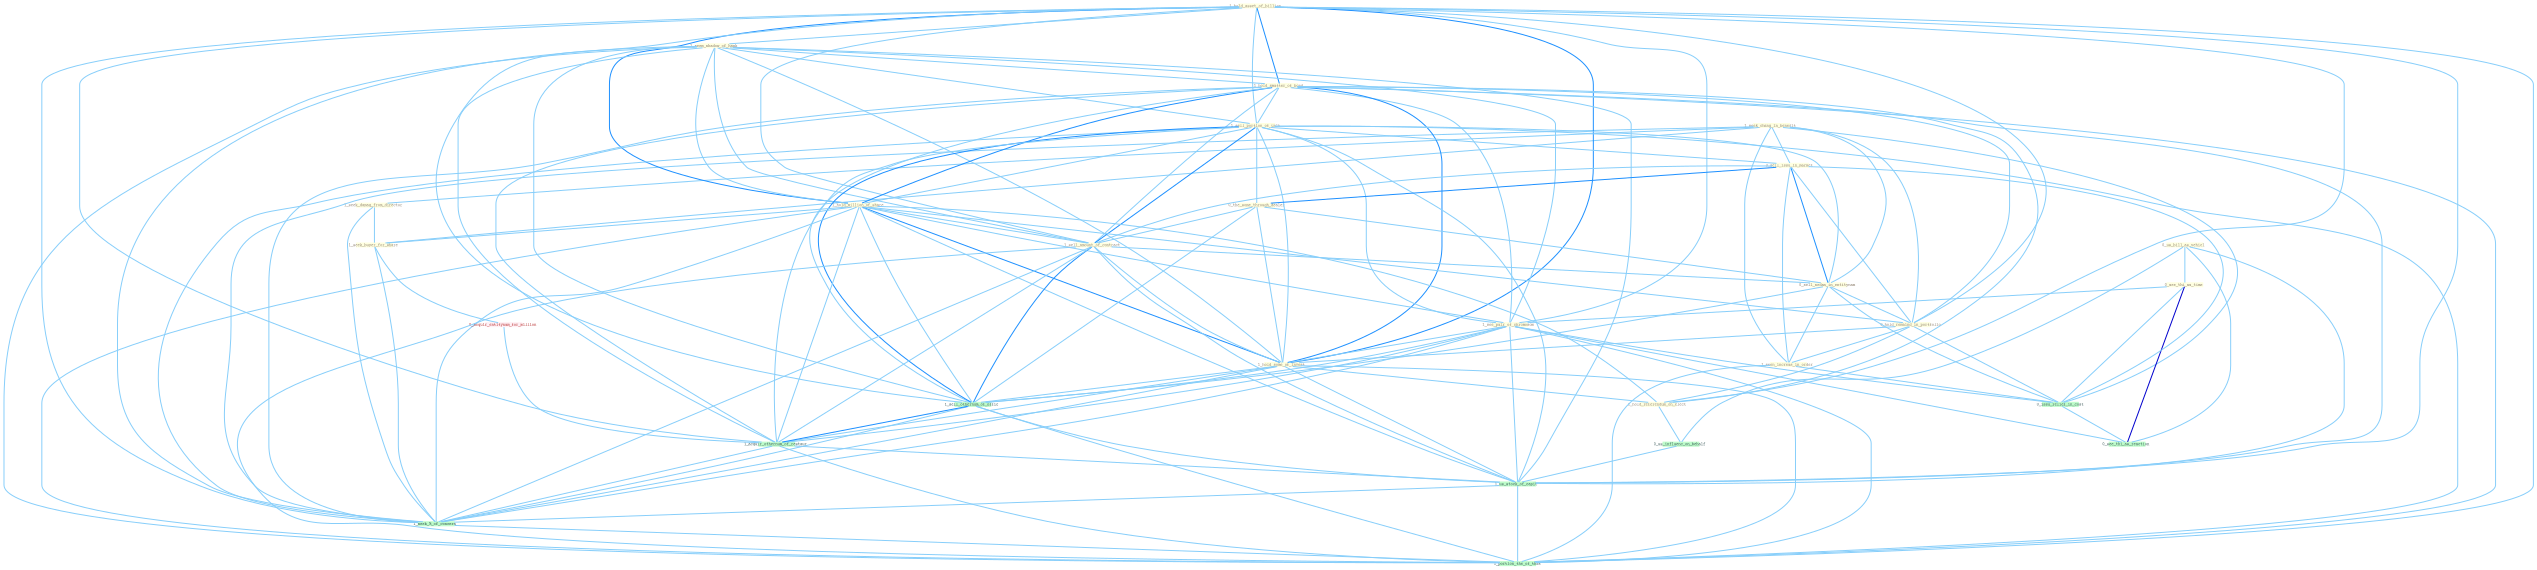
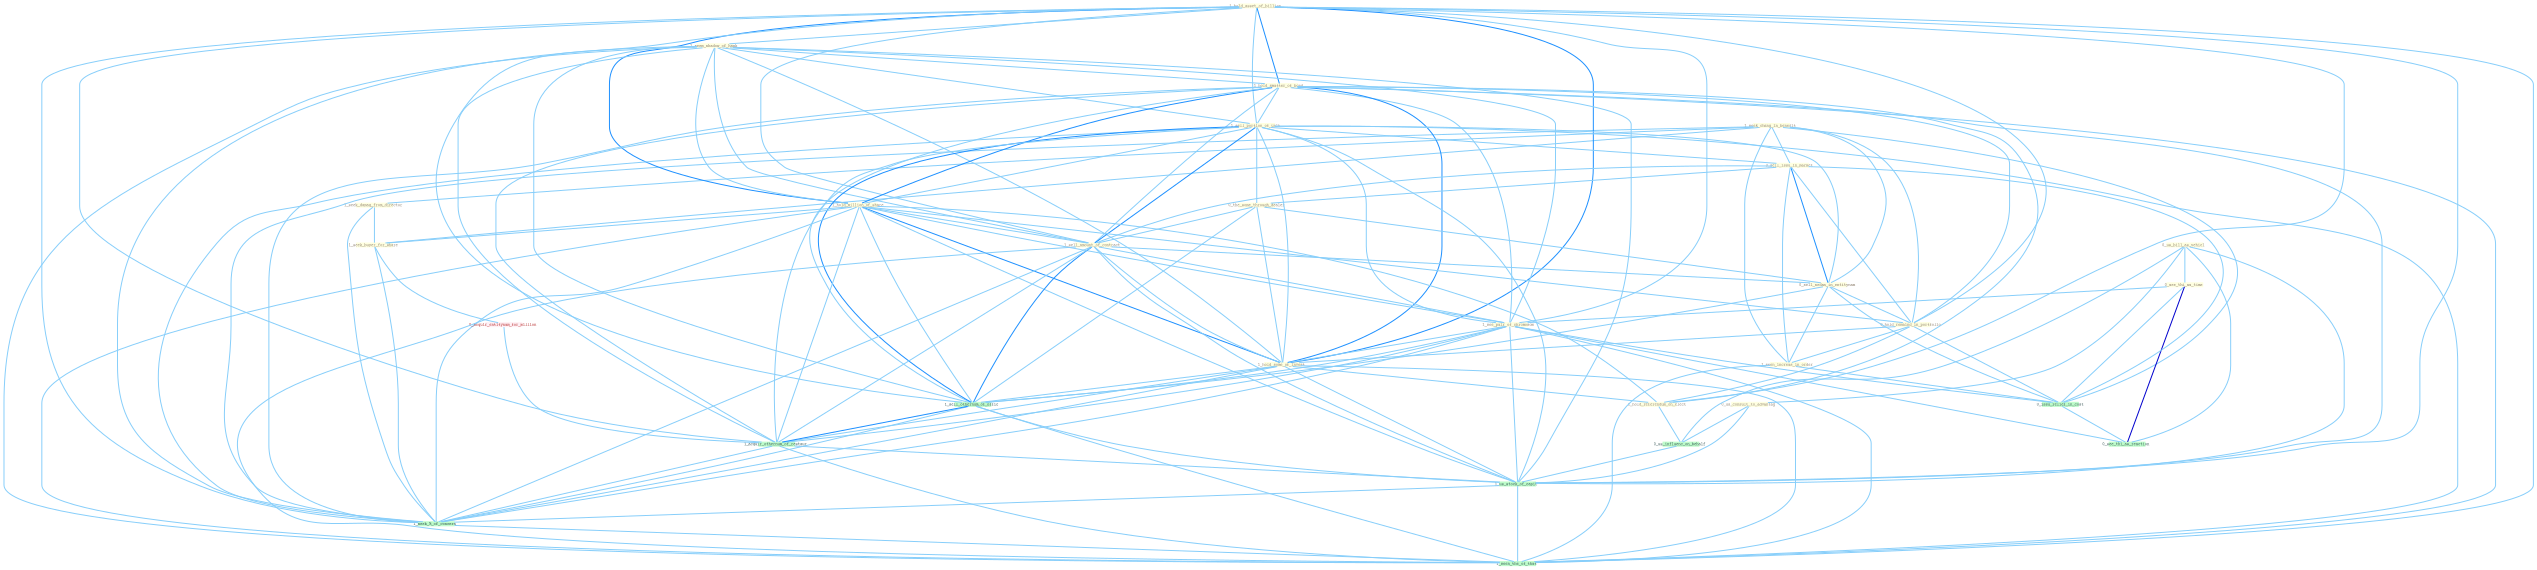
edge "0_sell_issu_in_market" -- "0_the_some_through_dealer": color #1e90ff -> #87cefa
edge "1_sell_amount_of_contract" -- "1_see_pair_of_chromosom": added
node "0_us_consult_to_advantag": added
node "1_portion_the_of_that": label "1_portion_the_of_that" -> "1_seen_the_of_that"
